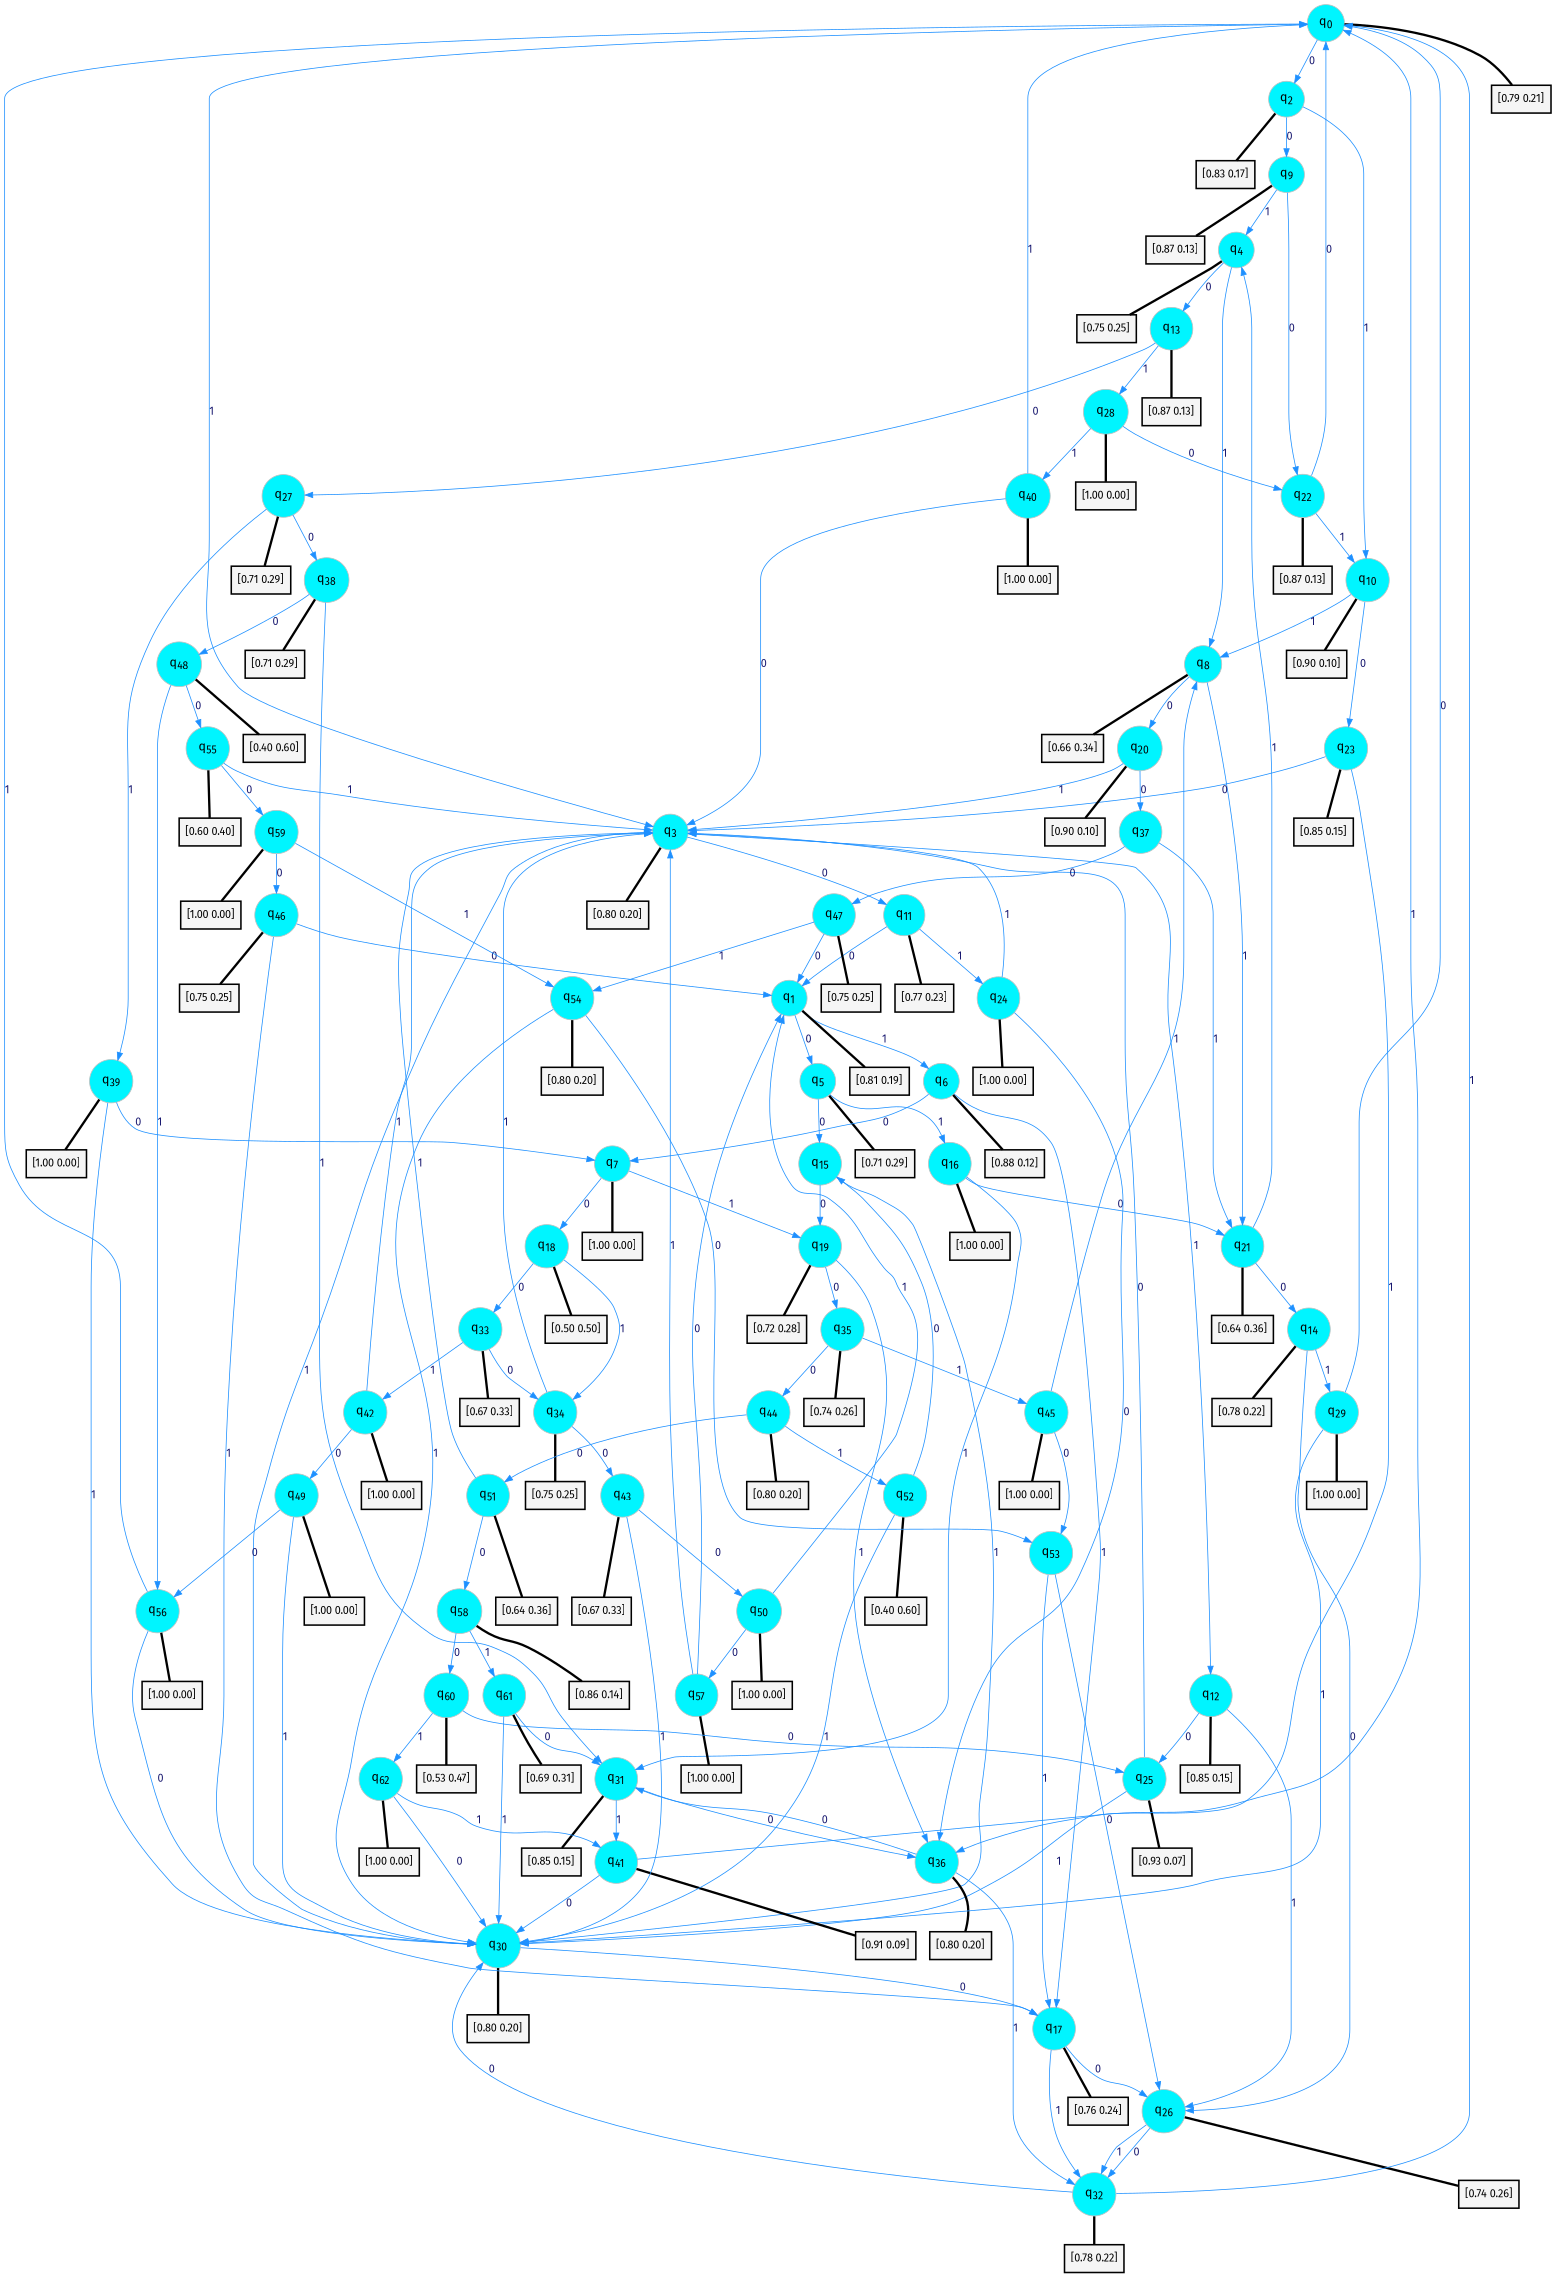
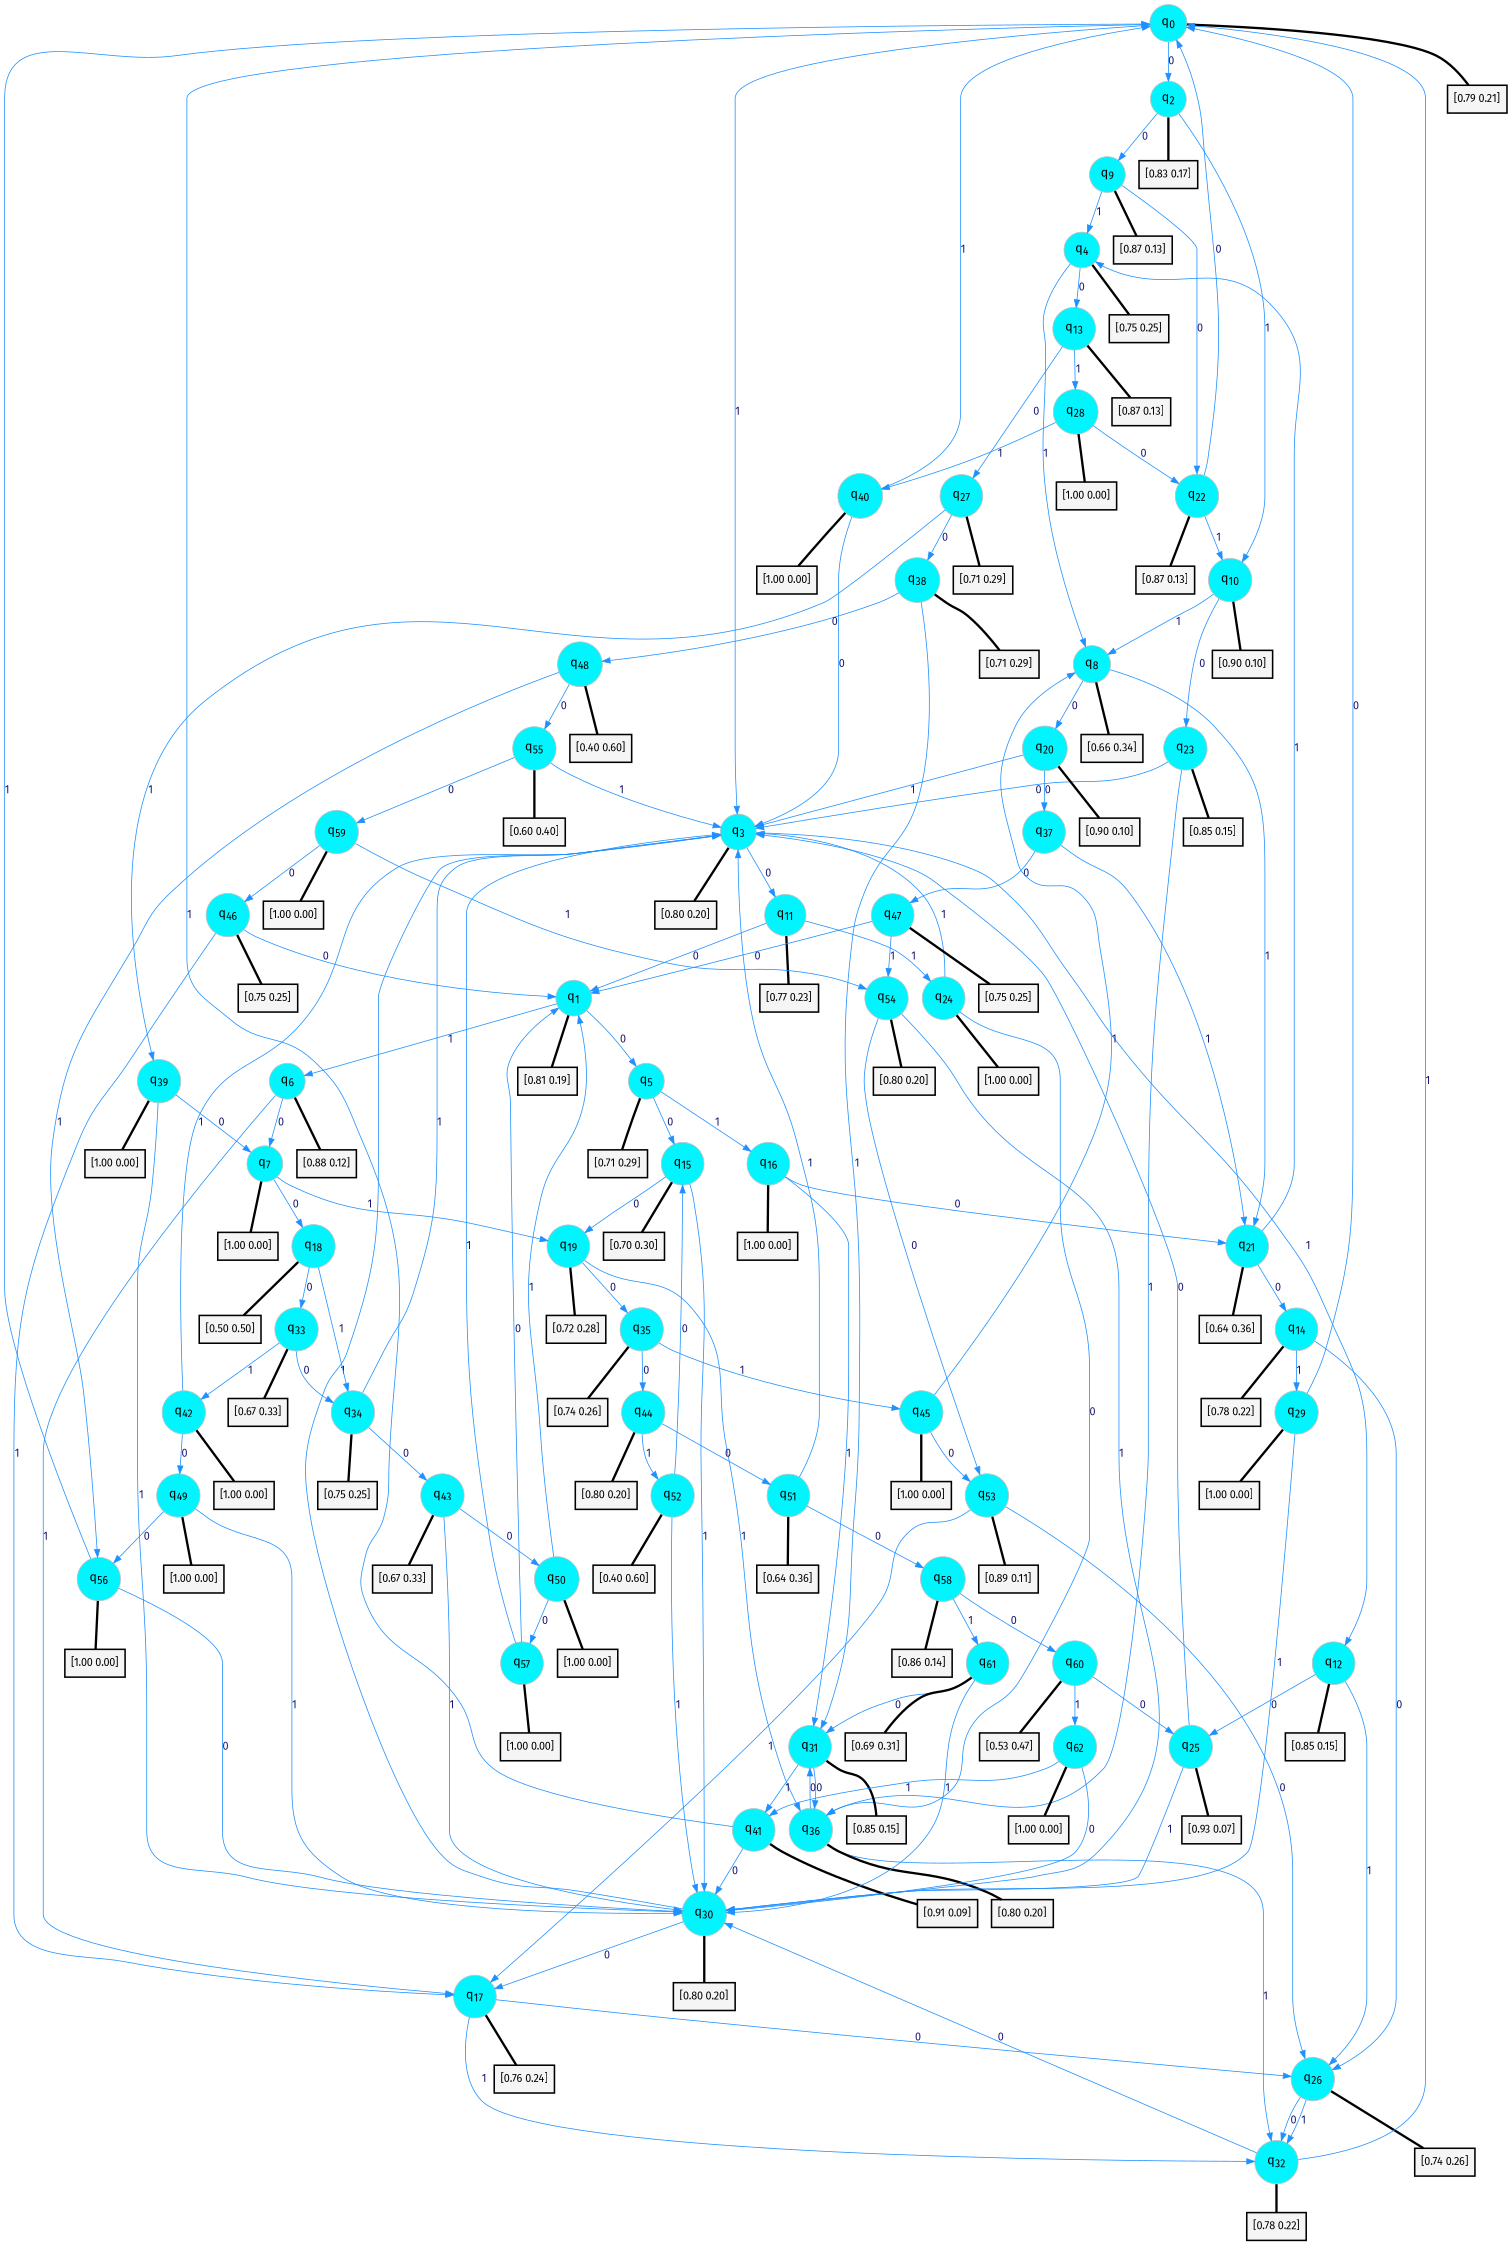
node "[0.70 0.30]": added
node "[0.89 0.11]": added
